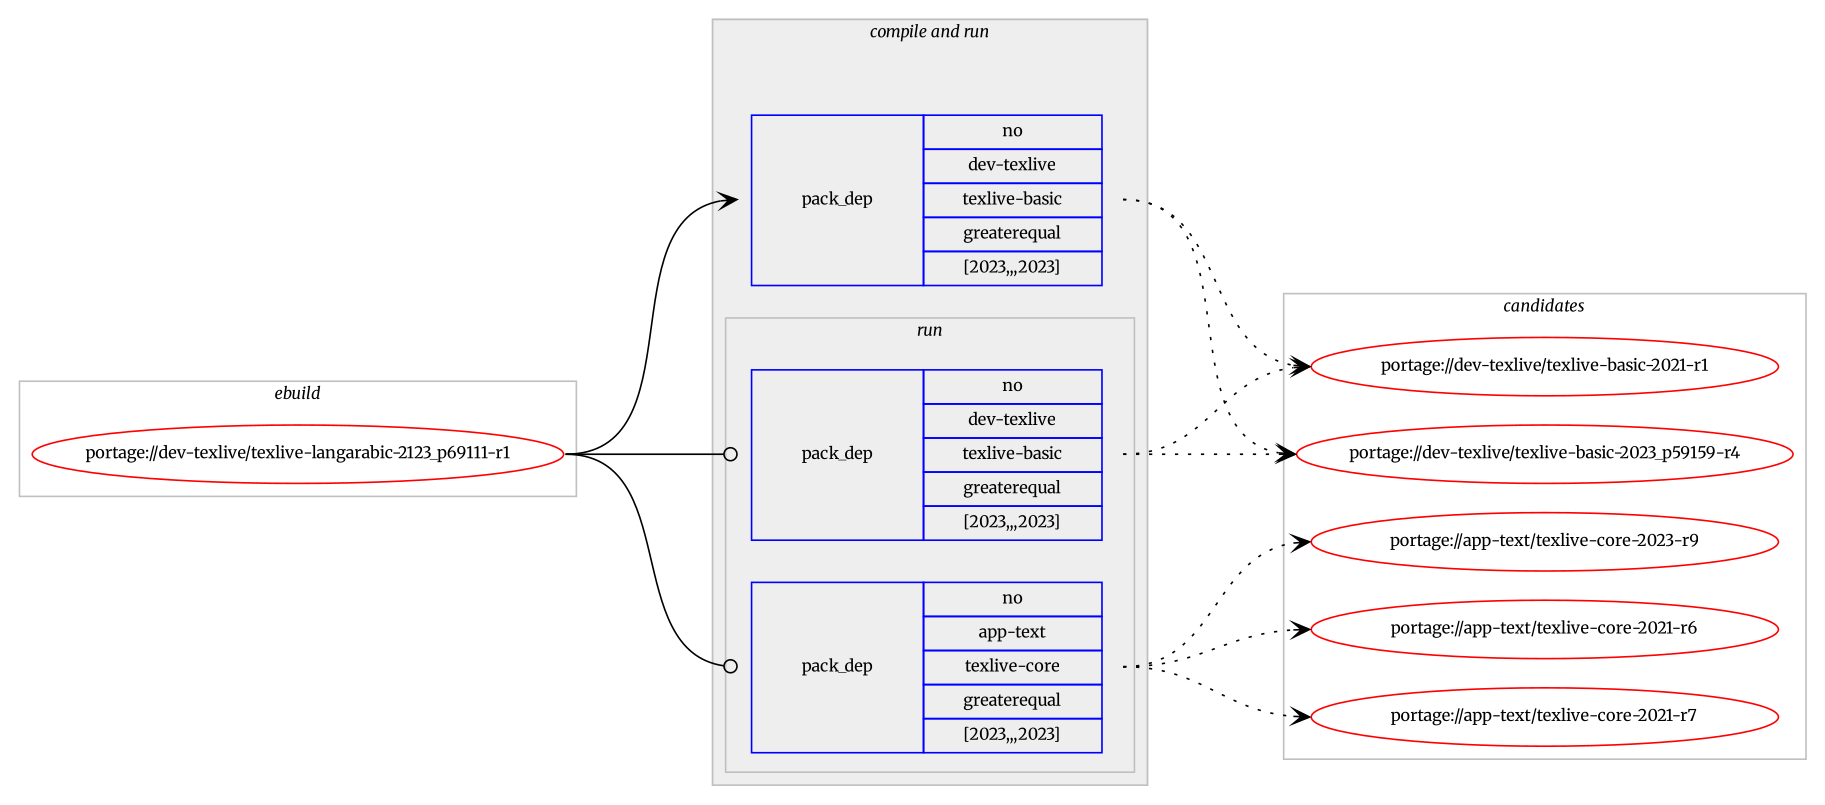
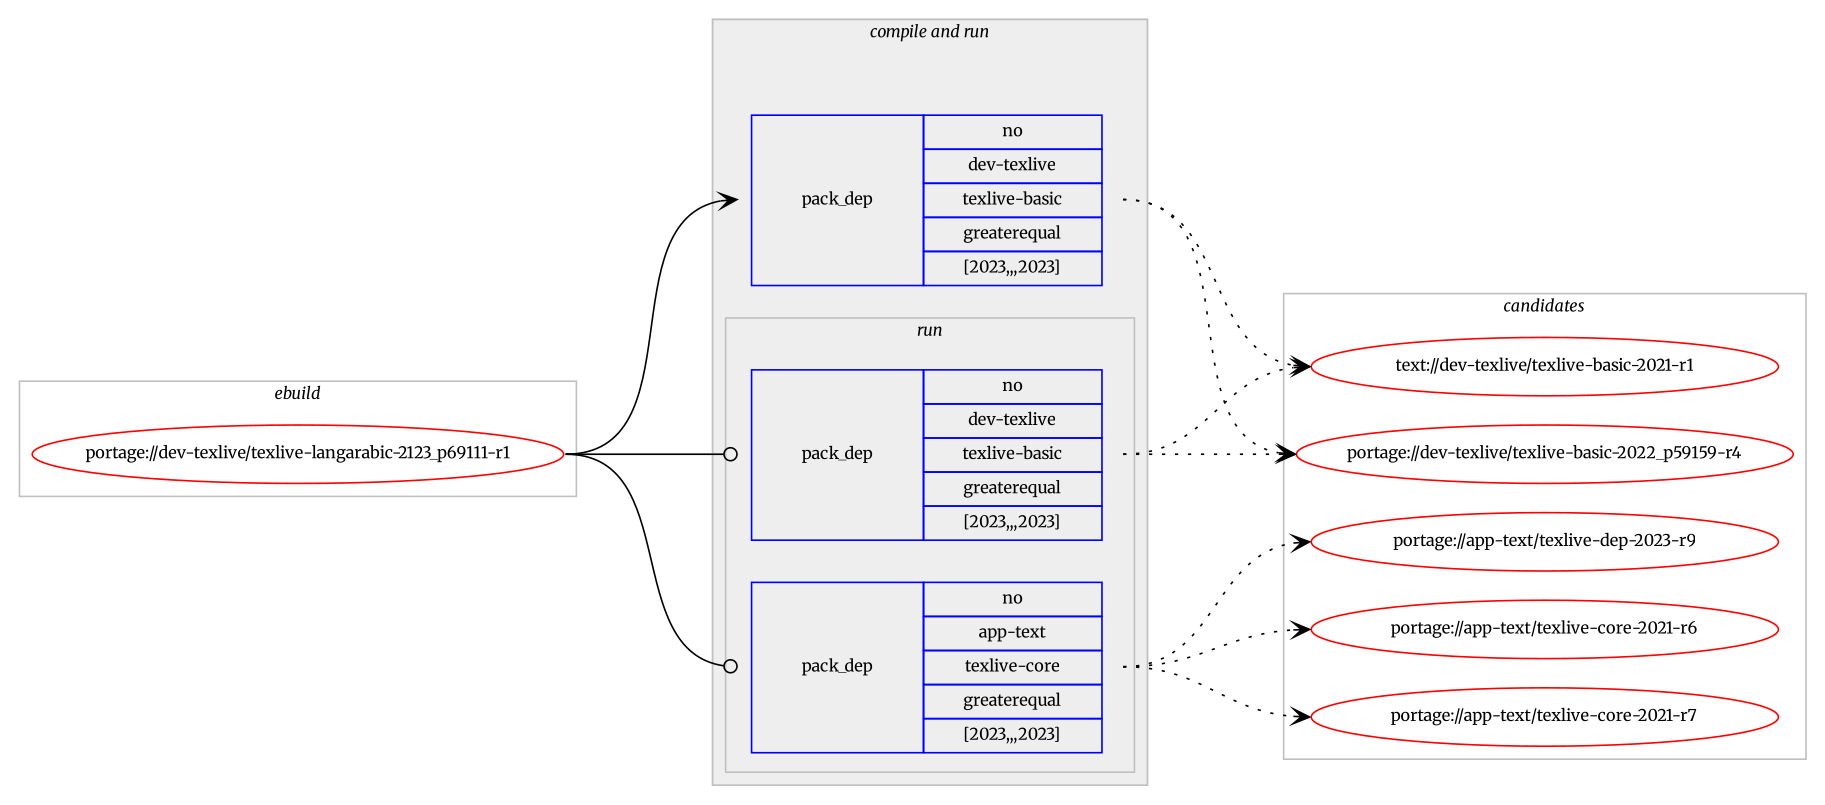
node "portage://dev-texlive/texlive-basic-2021-r1": label "portage://dev-texlive/texlive-basic-2021-r1" -> "text://dev-texlive/texlive-basic-2021-r1"
node "portage://dev-texlive/texlive-basic-2023_p59159-r4": label "portage://dev-texlive/texlive-basic-2023_p59159-r4" -> "portage://dev-texlive/texlive-basic-2022_p59159-r4"
node "portage://app-text/texlive-core-2023-r9": label "portage://app-text/texlive-core-2023-r9" -> "portage://app-text/texlive-dep-2023-r9"
